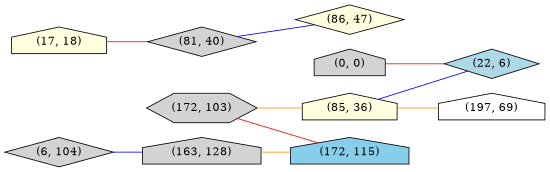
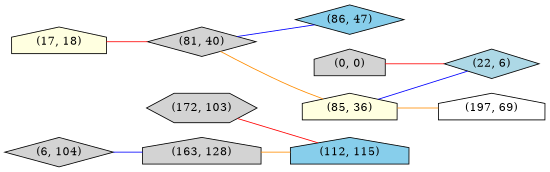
node "(86, 47)": fillcolor lightyellow -> skyblue
edge "(172, 103)" -- "(85, 36)": now "(81, 40)" -- "(85, 36)"
node "(172, 115)": label "(172, 115)" -> "(112, 115)"
